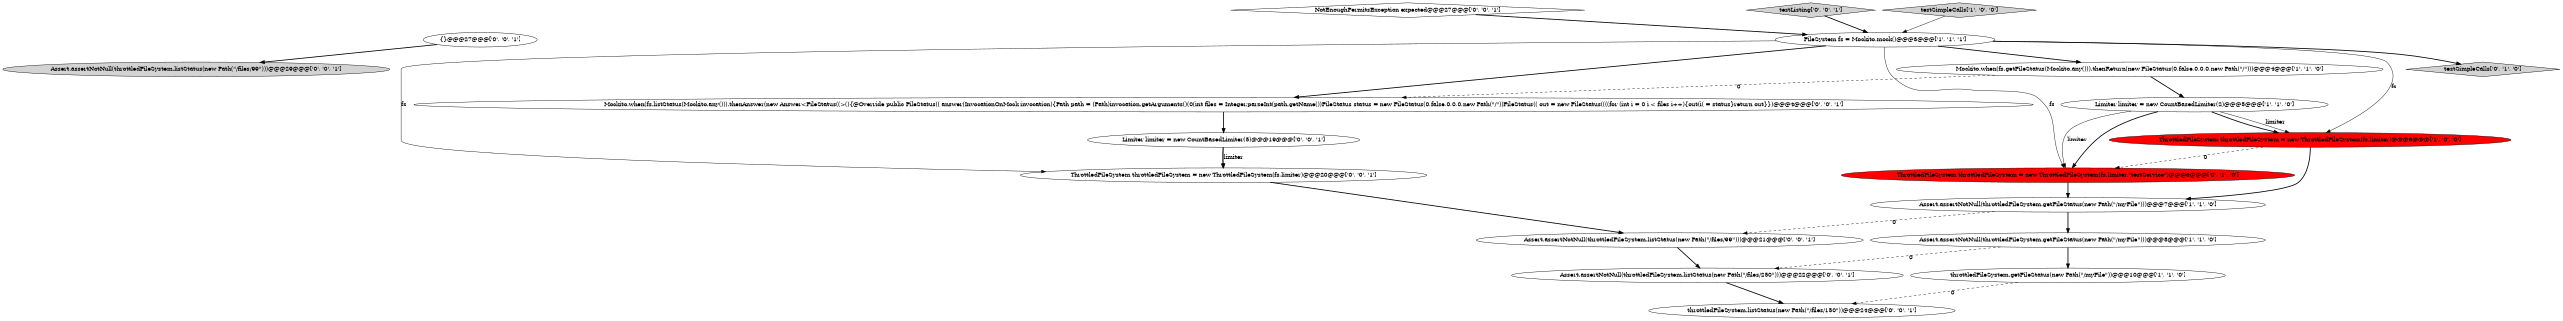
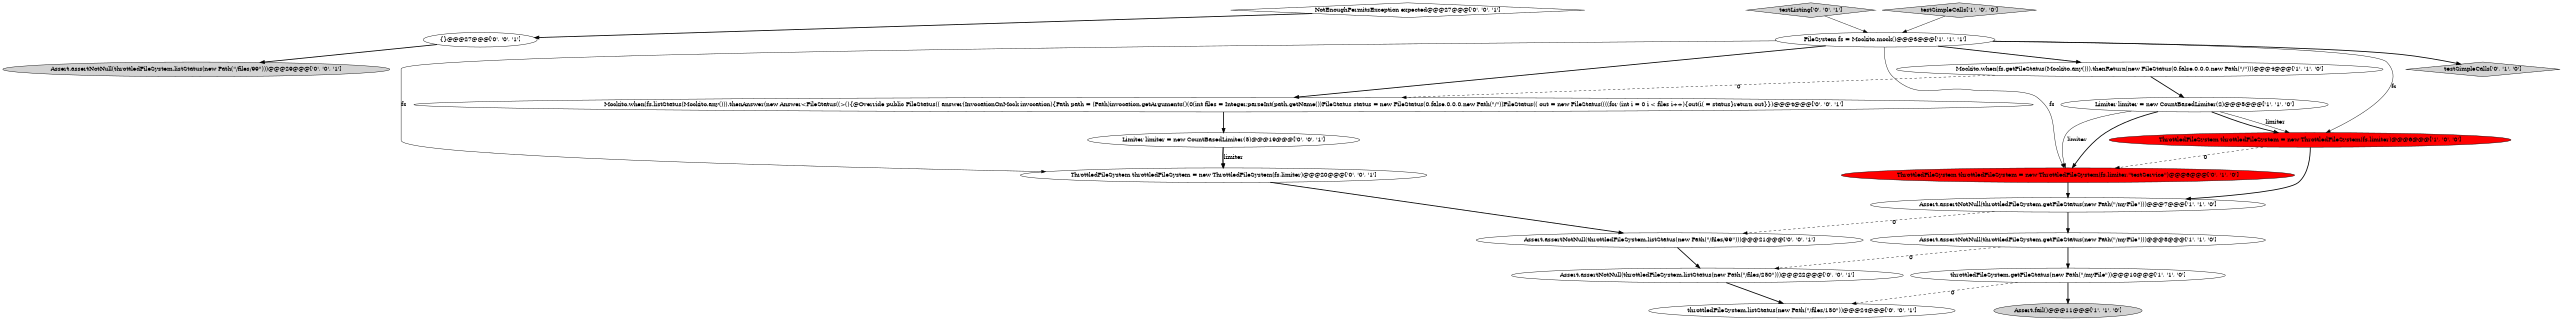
edge "testListing['0', '0', '1']" -> "FileSystem fs = Mockito.mock()@@@3@@@['1', '1', '1']": style bold -> solid
edge "NotEnoughPermitsException expected@@@27@@@['0', '0', '1']" -> "FileSystem fs = Mockito.mock()@@@3@@@['1', '1', '1']": now "NotEnoughPermitsException expected@@@27@@@['0', '0', '1']" -> "{}@@@27@@@['0', '0', '1']"
node "Assert.fail()@@@11@@@['1', '1', '0']": added
